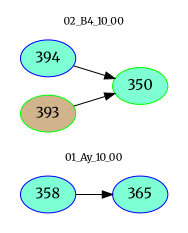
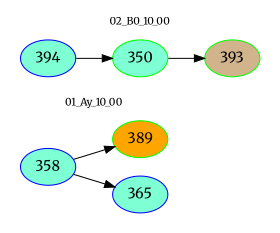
cluster "02_B4_10_00": label "02_B4_10_00" -> "02_B0_10_00"
edge "393" -> "350": reversed
node "389": added
